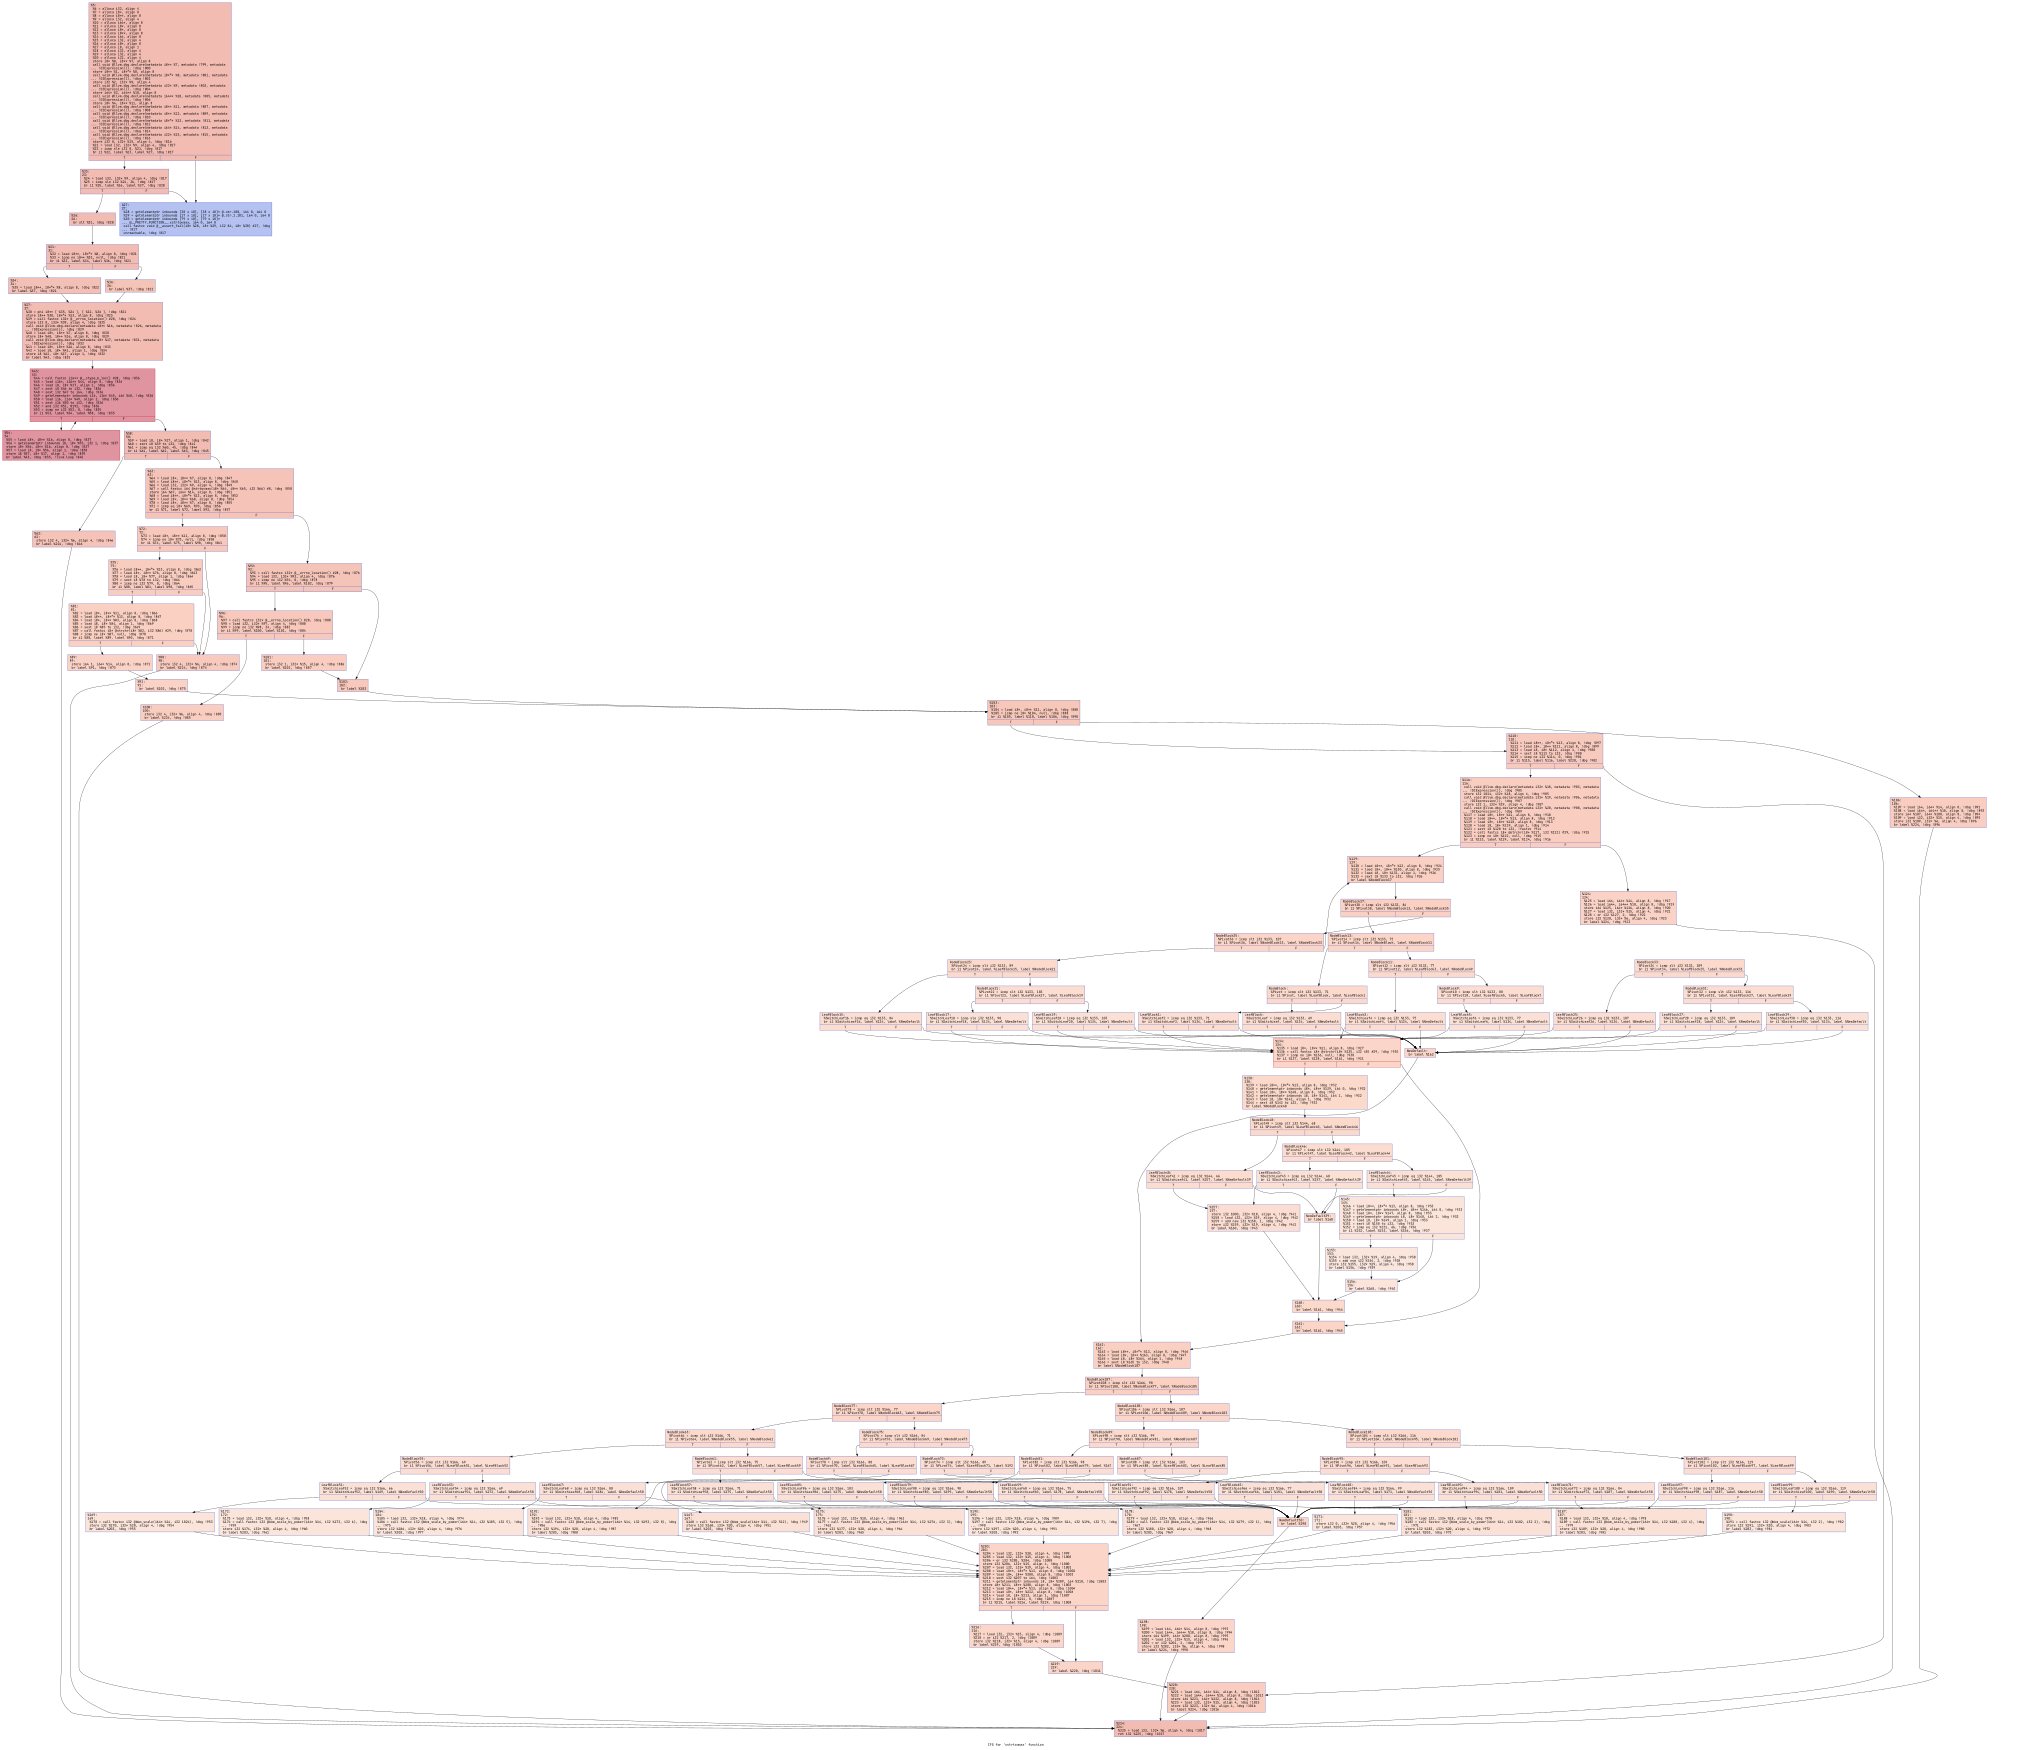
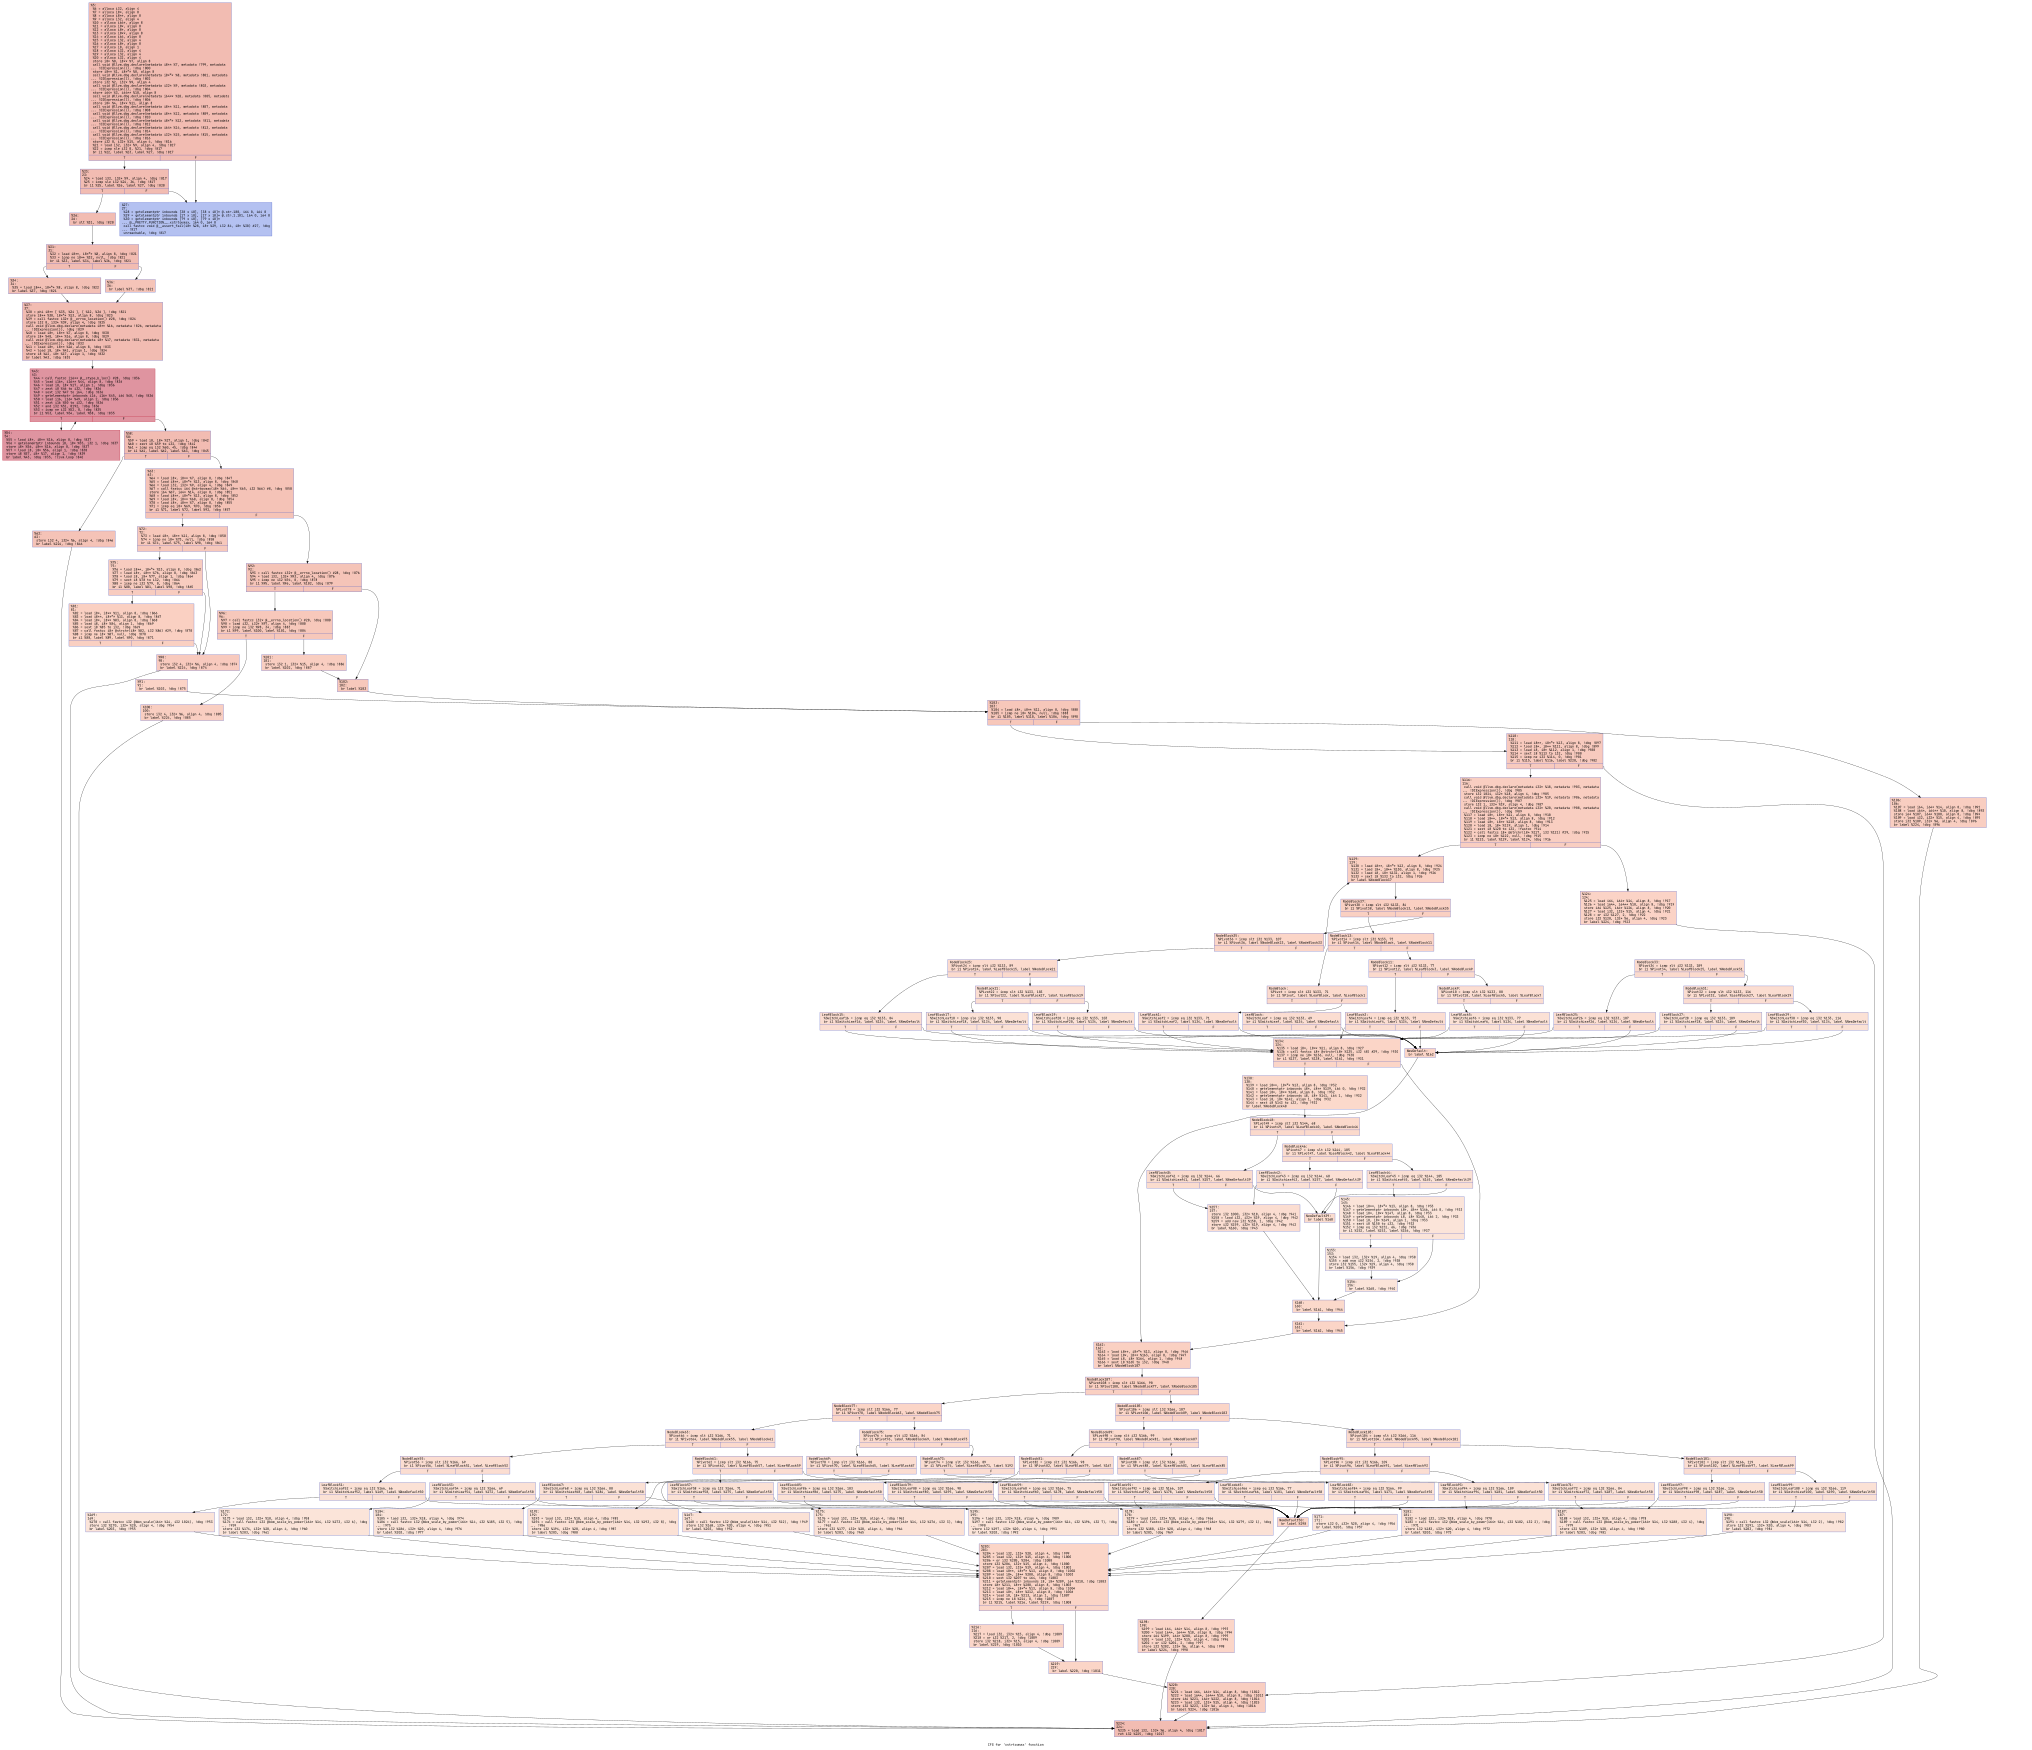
node "%89:": removed
edge "NodeBlock:" -> "LeafBlock:": removed
node "%134:": color #b70d28ff -> #3d50c3ff
